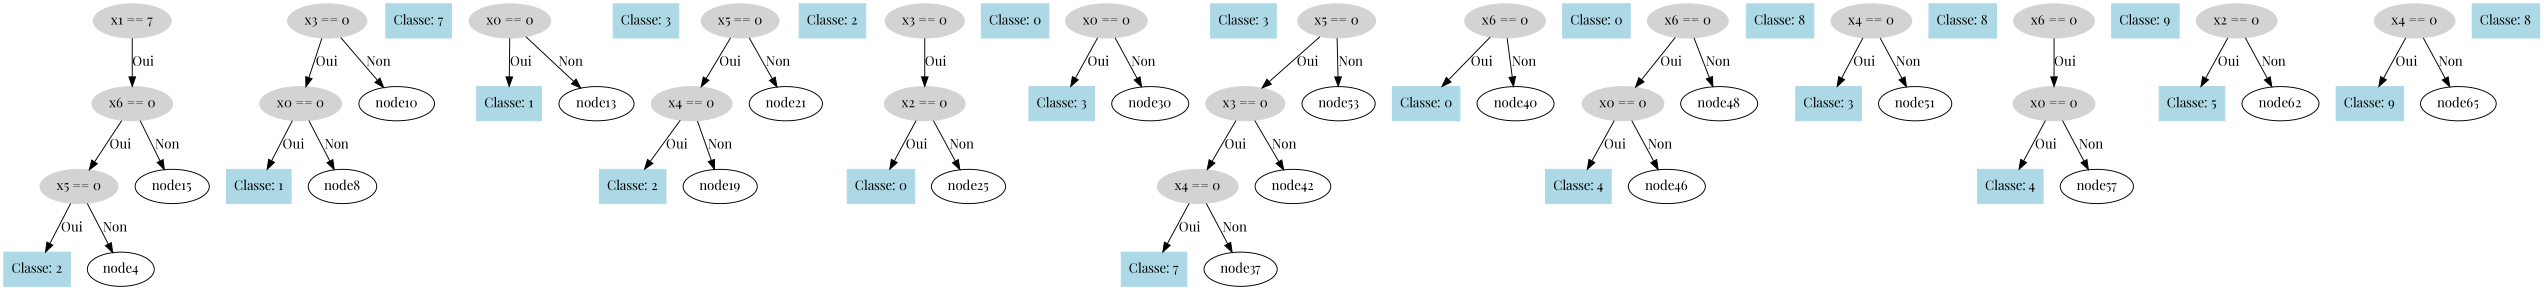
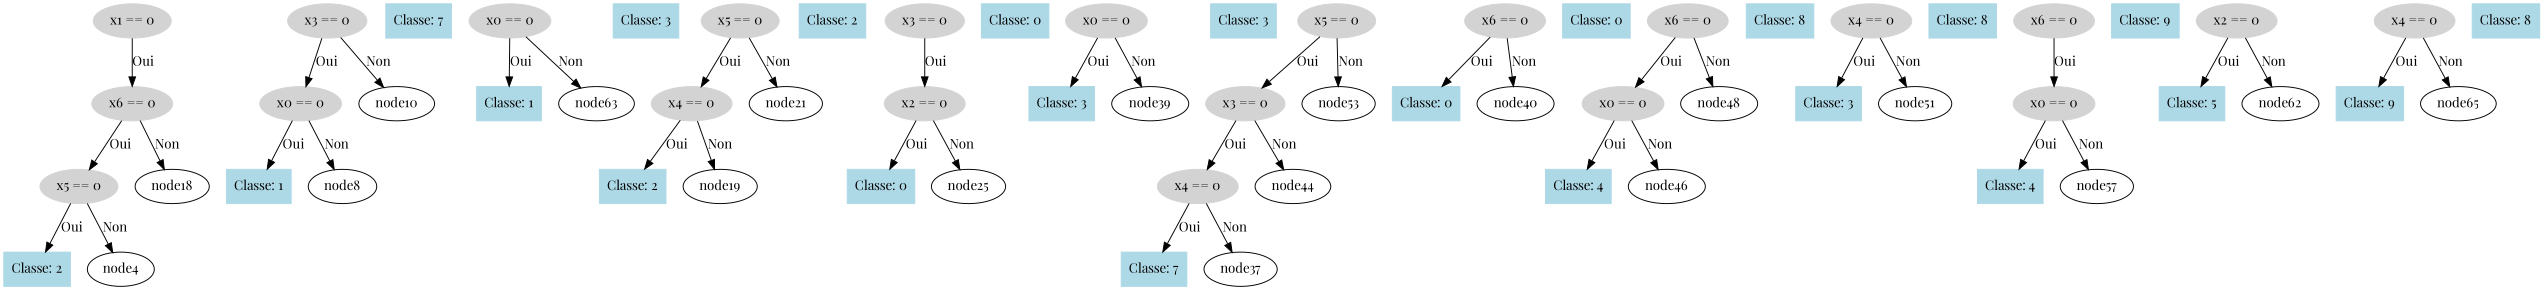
node "x1 == 7": label "x1 == 7" -> "x1 == 0"
node "node13": label "node13" -> "node63"
node "node30": label "node30" -> "node39"
node "node15": label "node15" -> "node18"
node "node42": label "node42" -> "node44"
